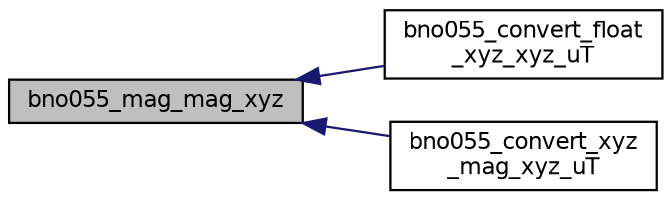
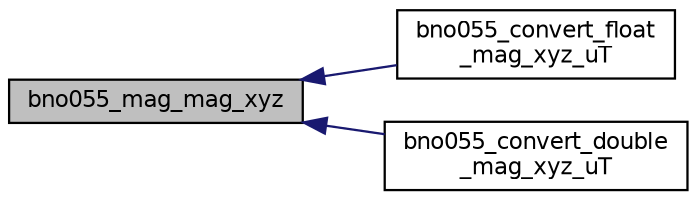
node "bno055_convert_float _xyz_xyz_uT": label "bno055_convert_float _xyz_xyz_uT" -> "bno055_convert_float _mag_xyz_uT"
node "bno055_convert_xyz _mag_xyz_uT": label "bno055_convert_xyz _mag_xyz_uT" -> "bno055_convert_double _mag_xyz_uT"
